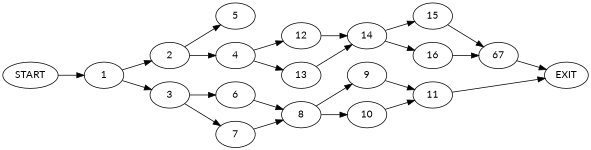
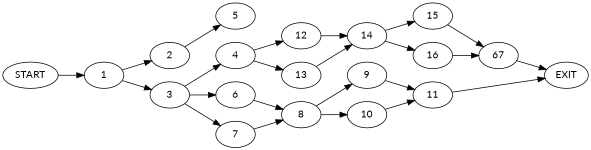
edge "2" -> "4": now "3" -> "4"
